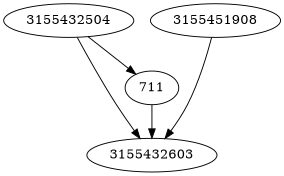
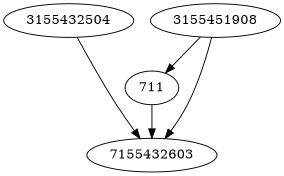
edge "3155432504" -> "711": now "3155451908" -> "711"
node "3155432603": label "3155432603" -> "7155432603"
